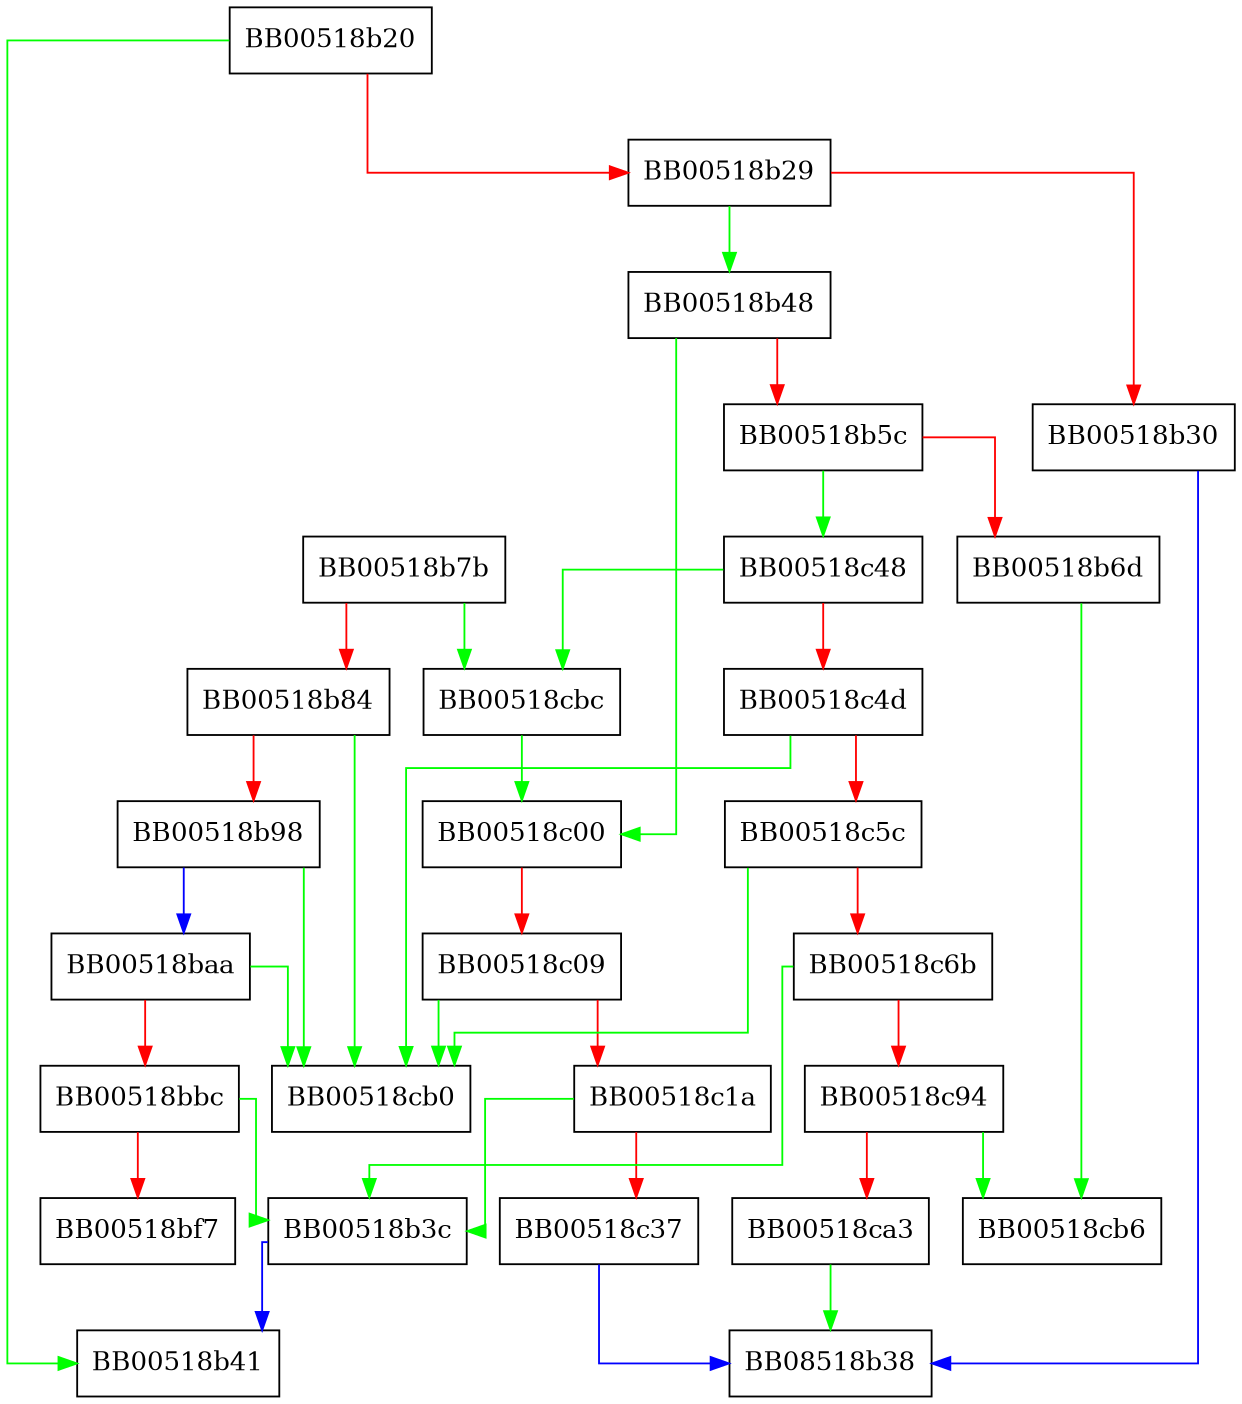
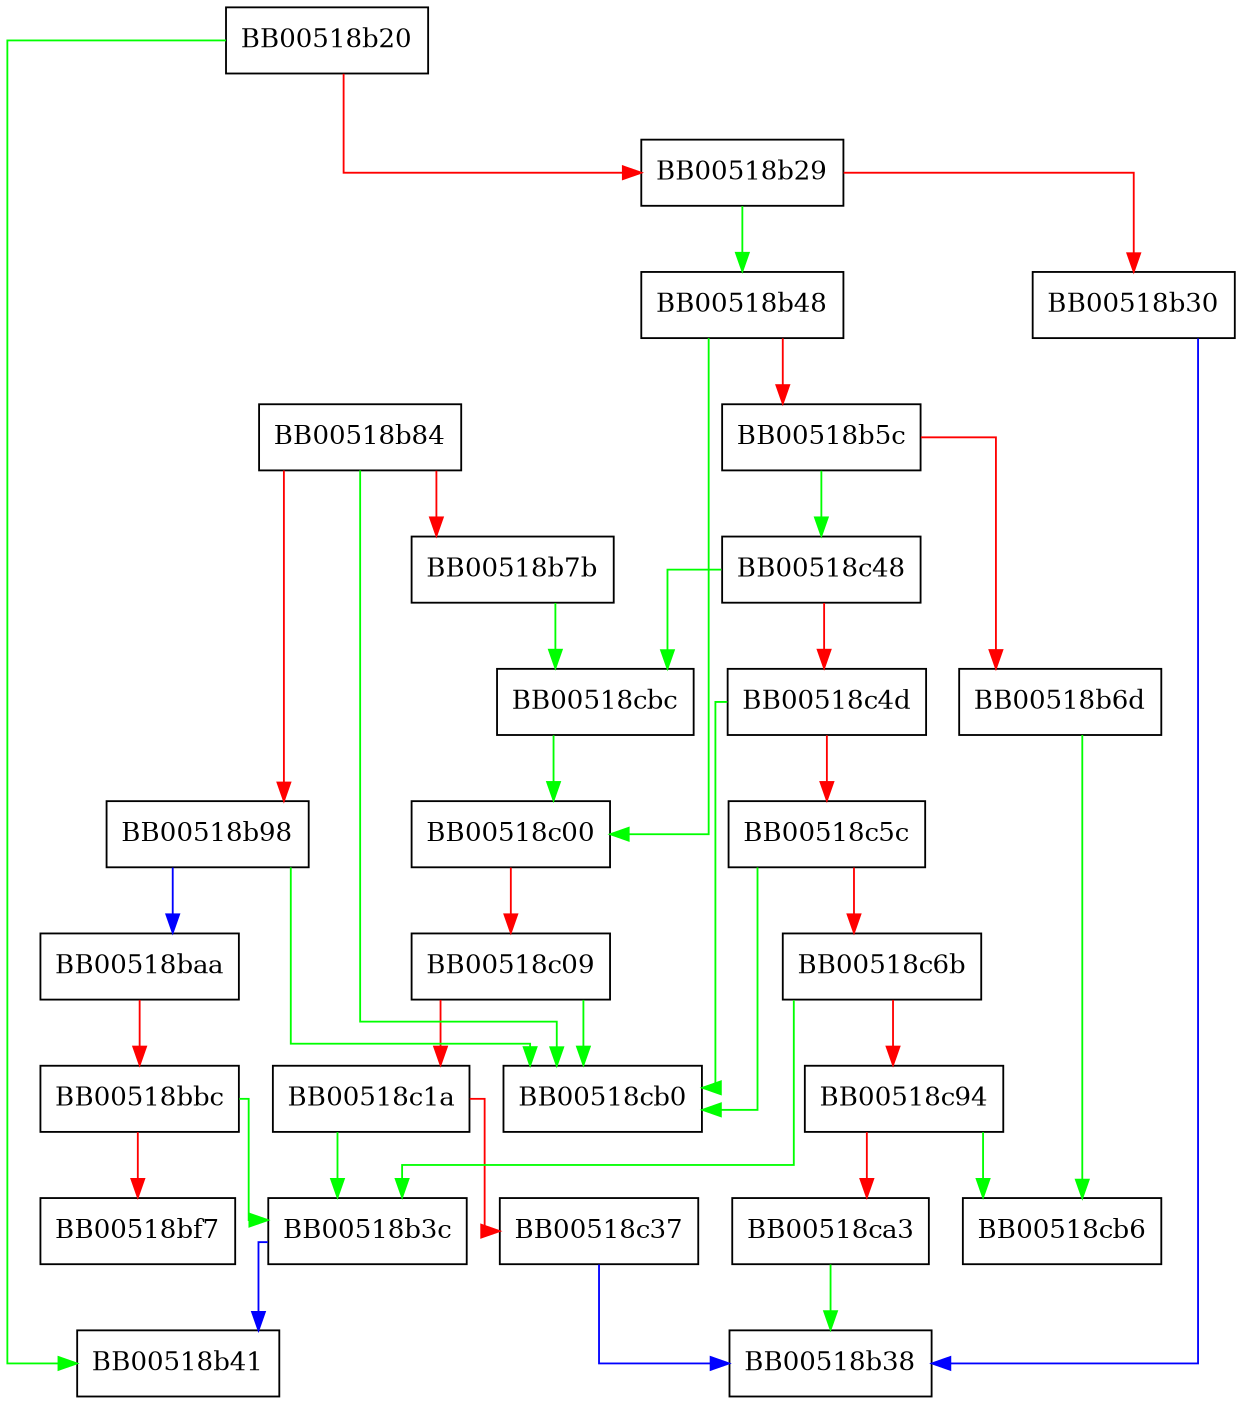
edge "BB00518b7b" -> "BB00518b84": reversed
edge "BB00518baa" -> "BB00518cb0": removed
node "BB08518b38": label "BB08518b38" -> "BB00518b38"
